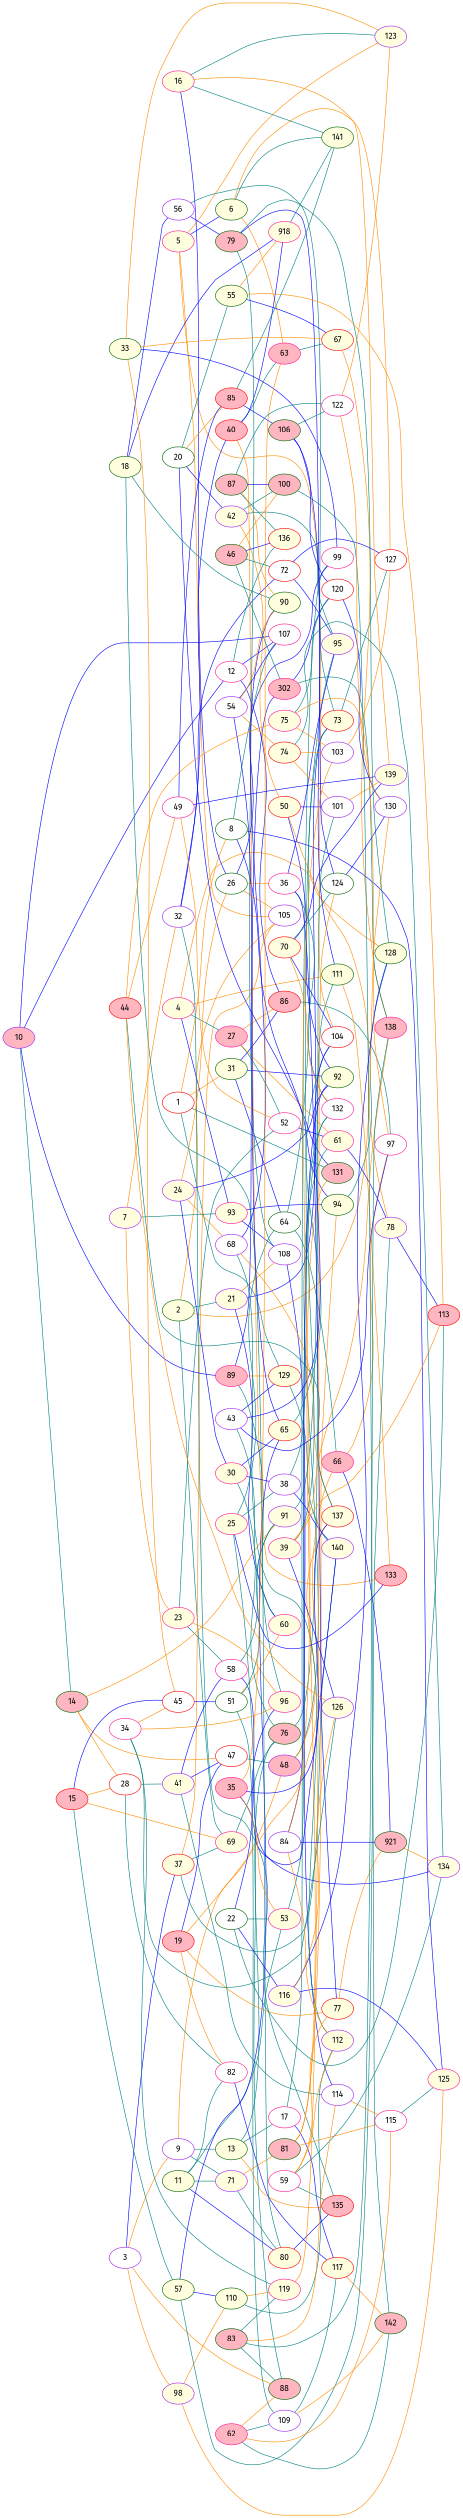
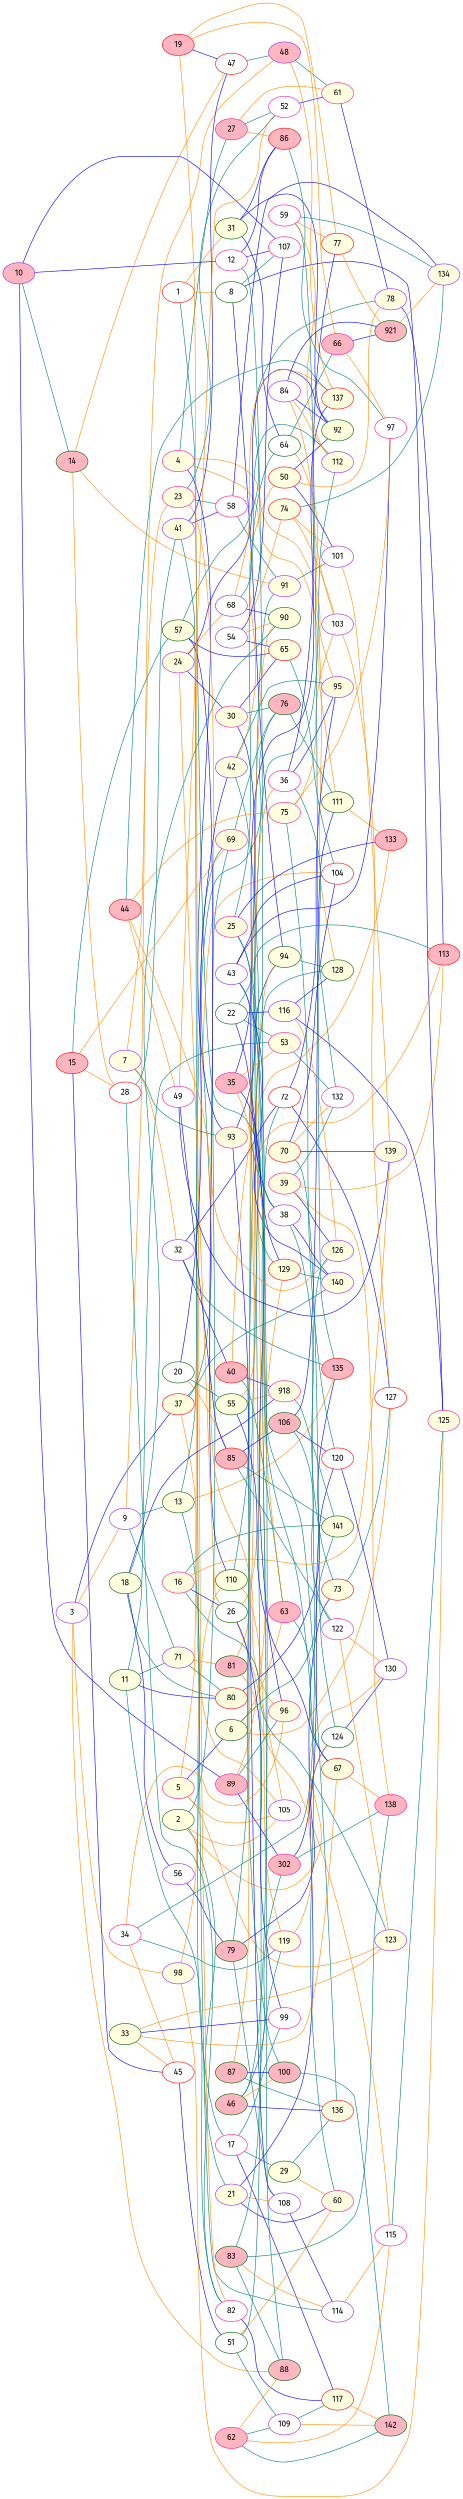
edge "56" -- "73": removed
edge "122" -- "87": now "122" -- "85"
edge "95" -- "64": color teal -> darkorange
node "131": removed
node "29": added
